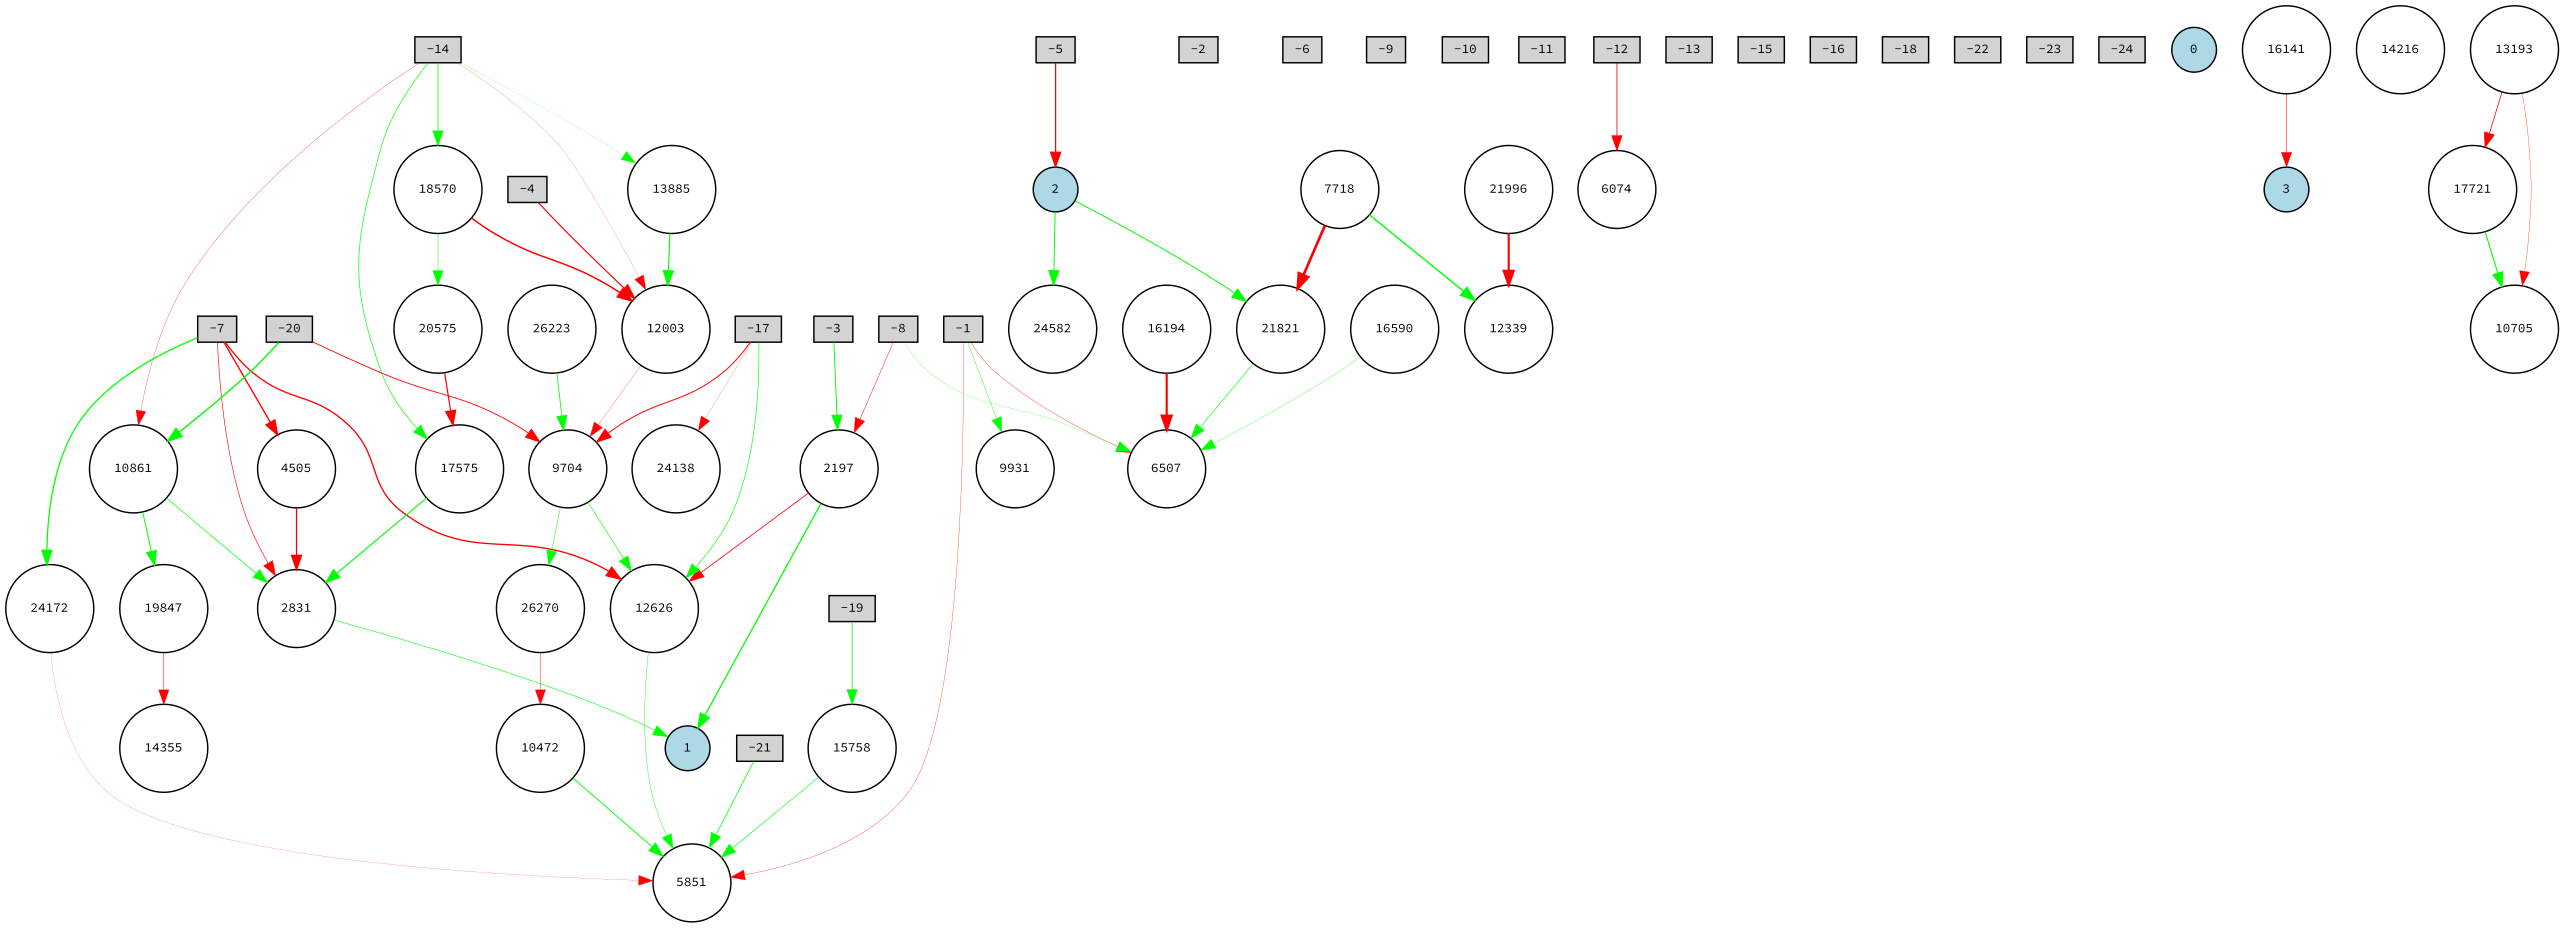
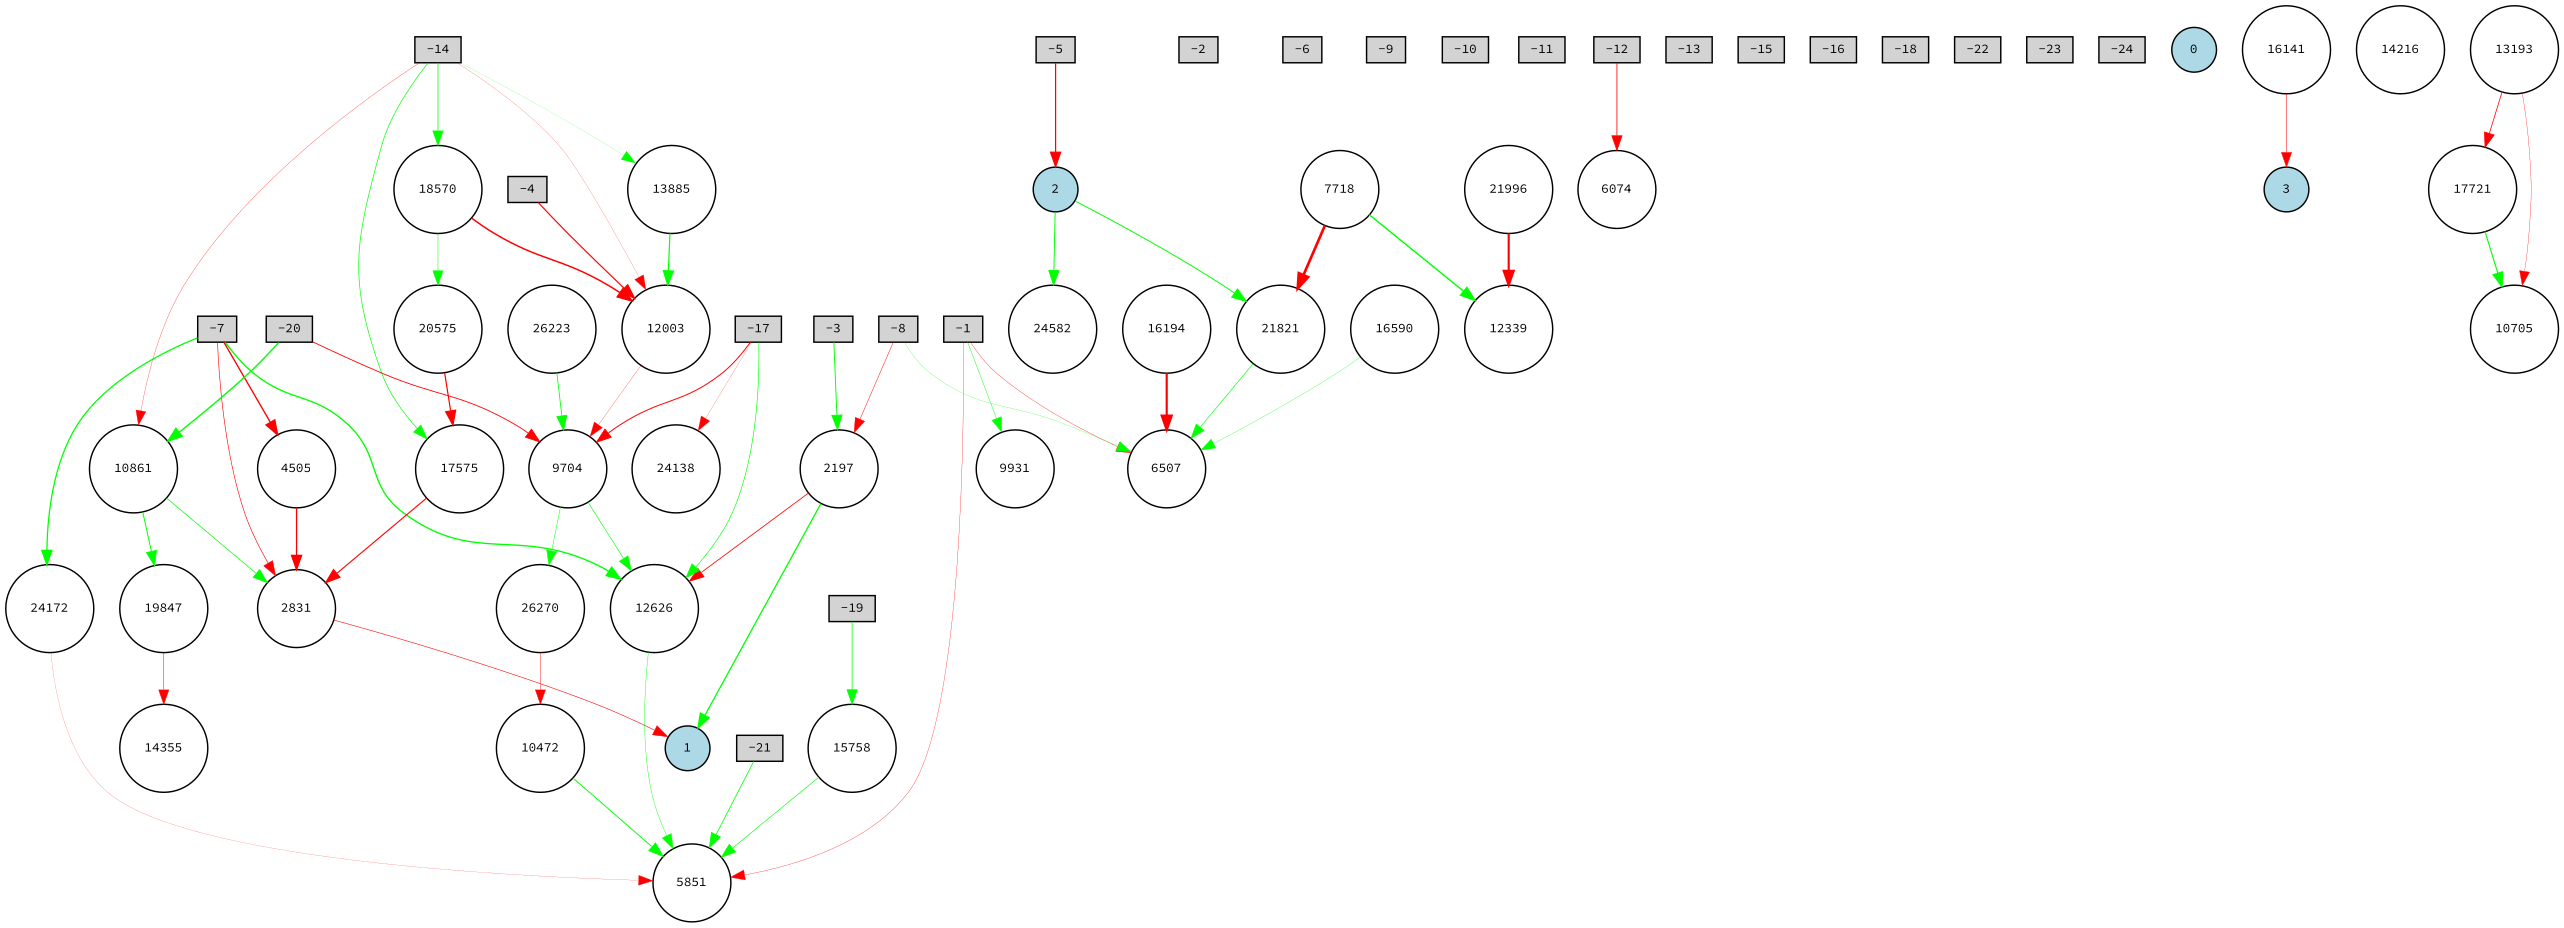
edge "-7" -> "12626": color red -> green
edge "17575" -> "2831": color green -> red
edge "2831" -> "1": color green -> red
